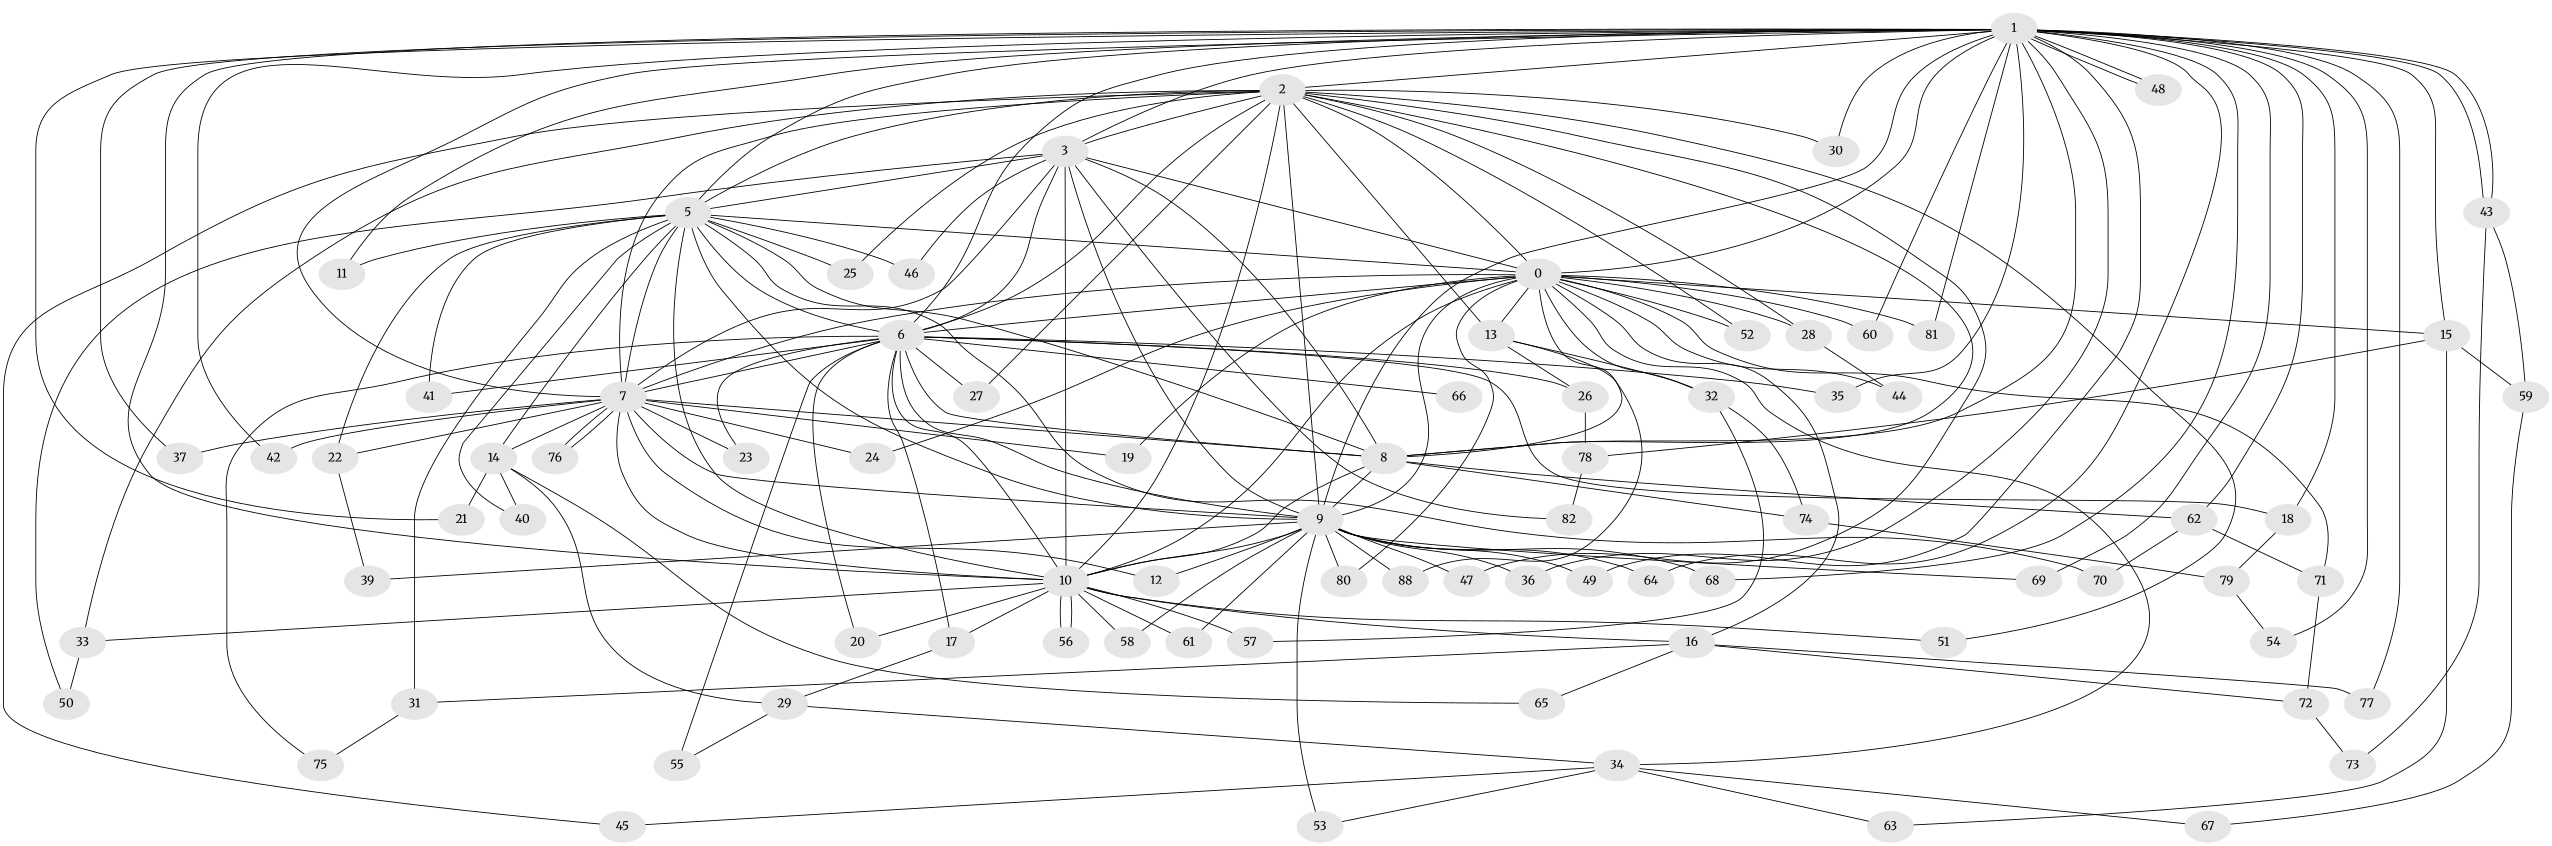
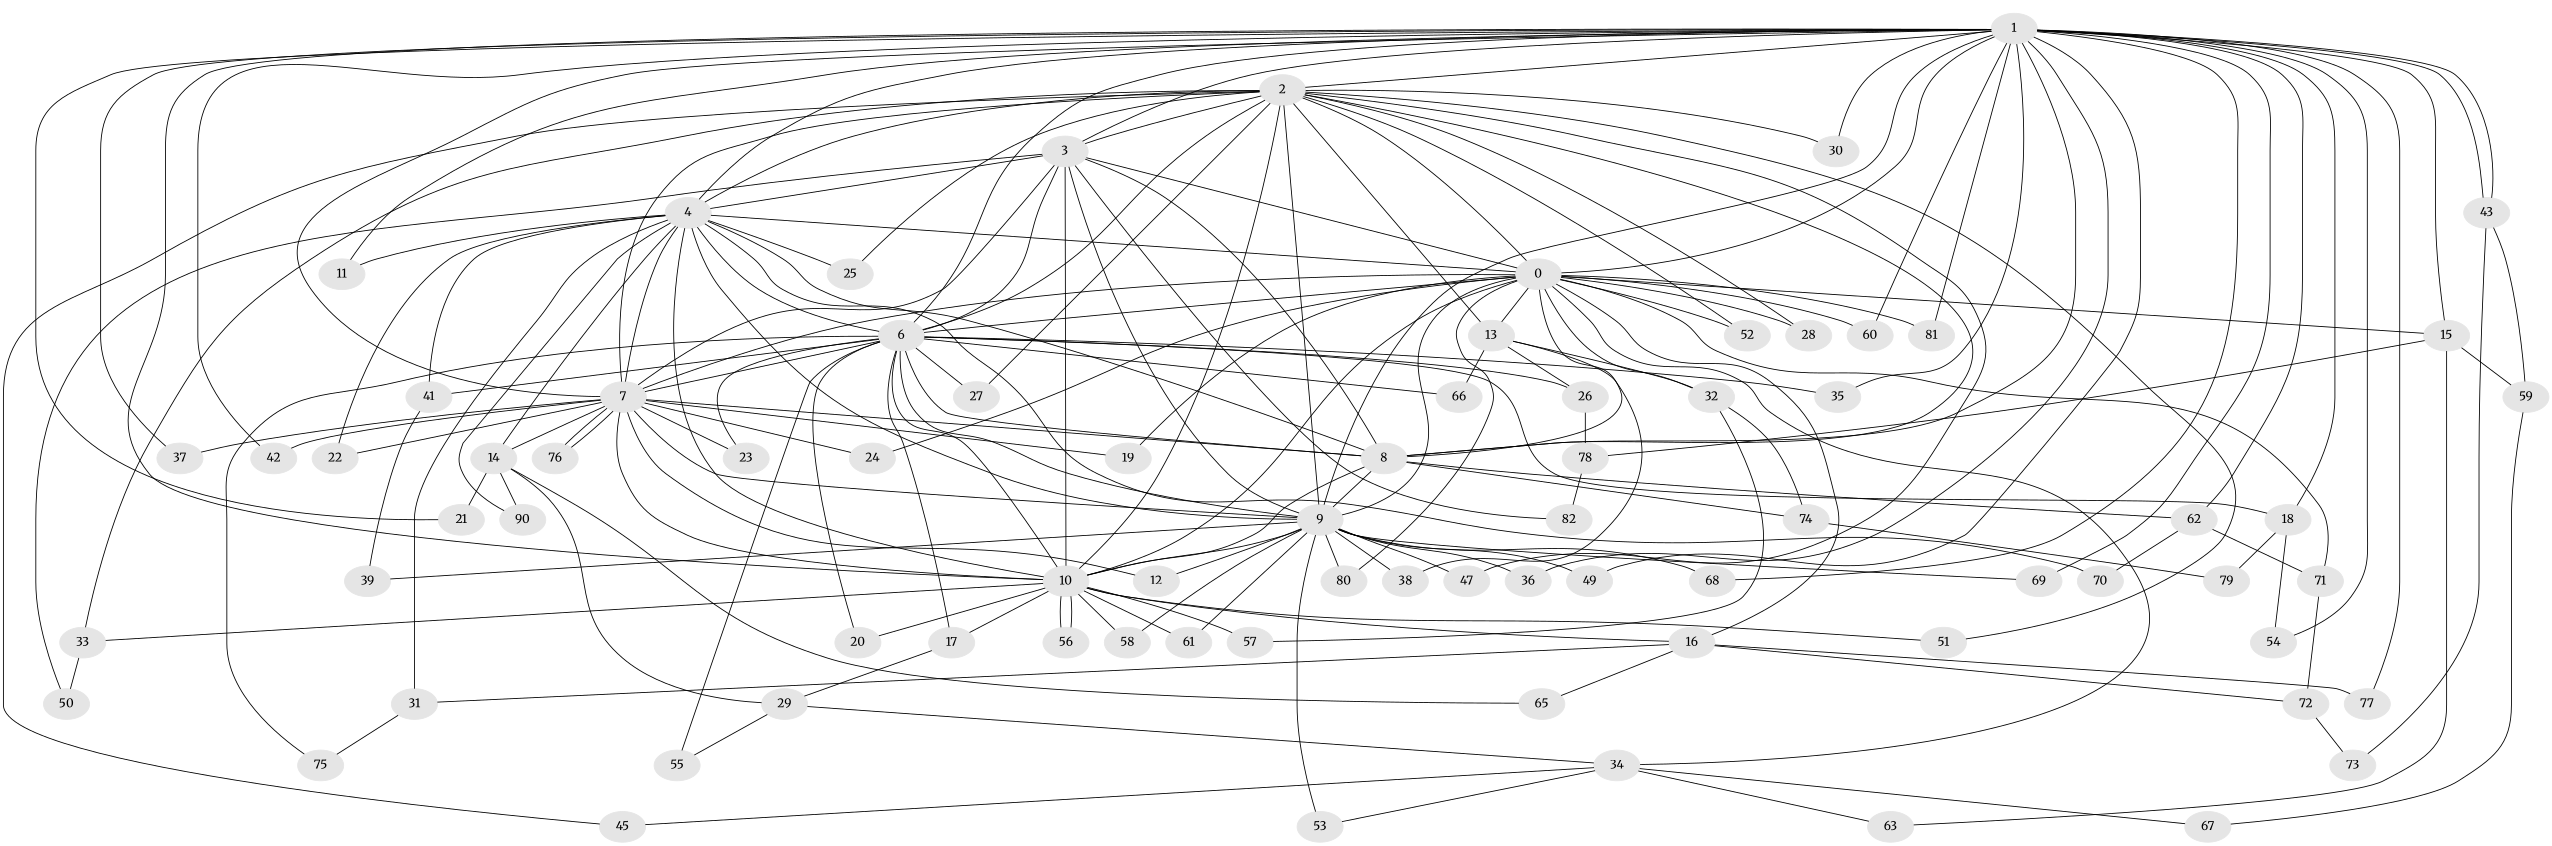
node "48": removed
node "5": label "5" -> "4"
node "46": removed
edge "13" -- "66": added
node "44": removed
edge "22" -- "39": now "41" -- "39"
node "40": label "40" -> "90"
node "88": label "88" -> "38"
node "64": removed
edge "79" -- "54": now "18" -- "54"
